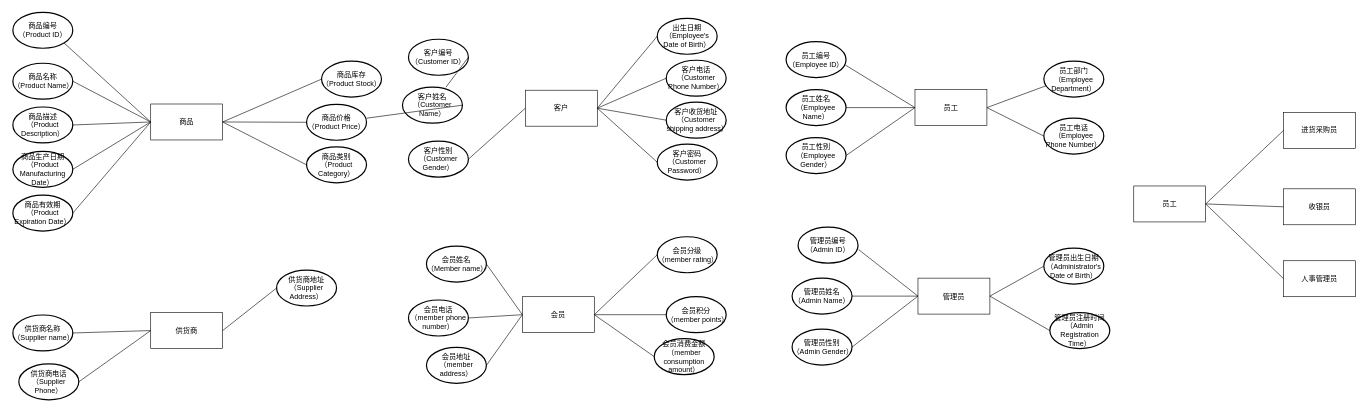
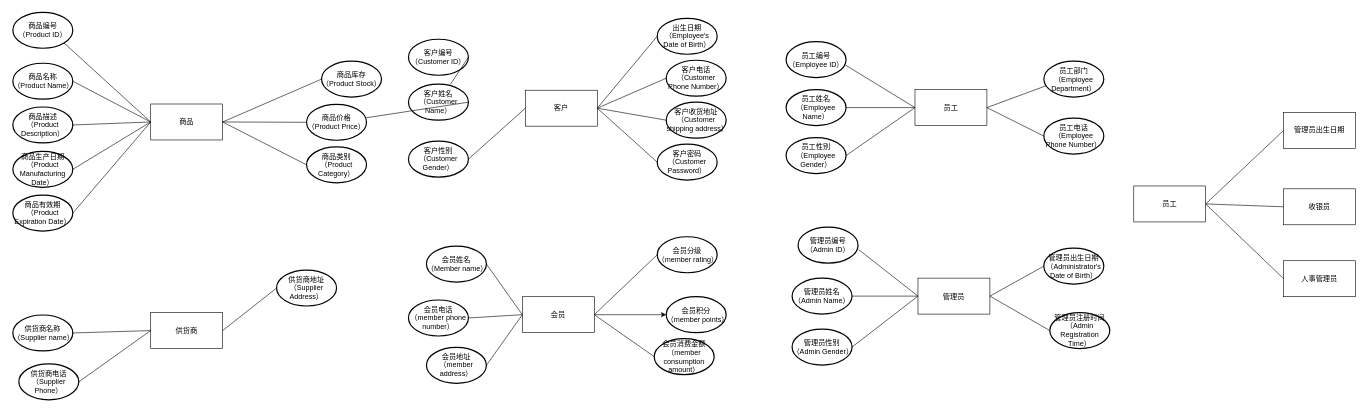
node "客户姓名（Customer Name）": moved (432, 105) -> (438, 102)
node "进货采购员": label "进货采购员" -> "管理员出生日期"
edge "会员" -- "会员积分（member points）": arrowhead none -> classic
